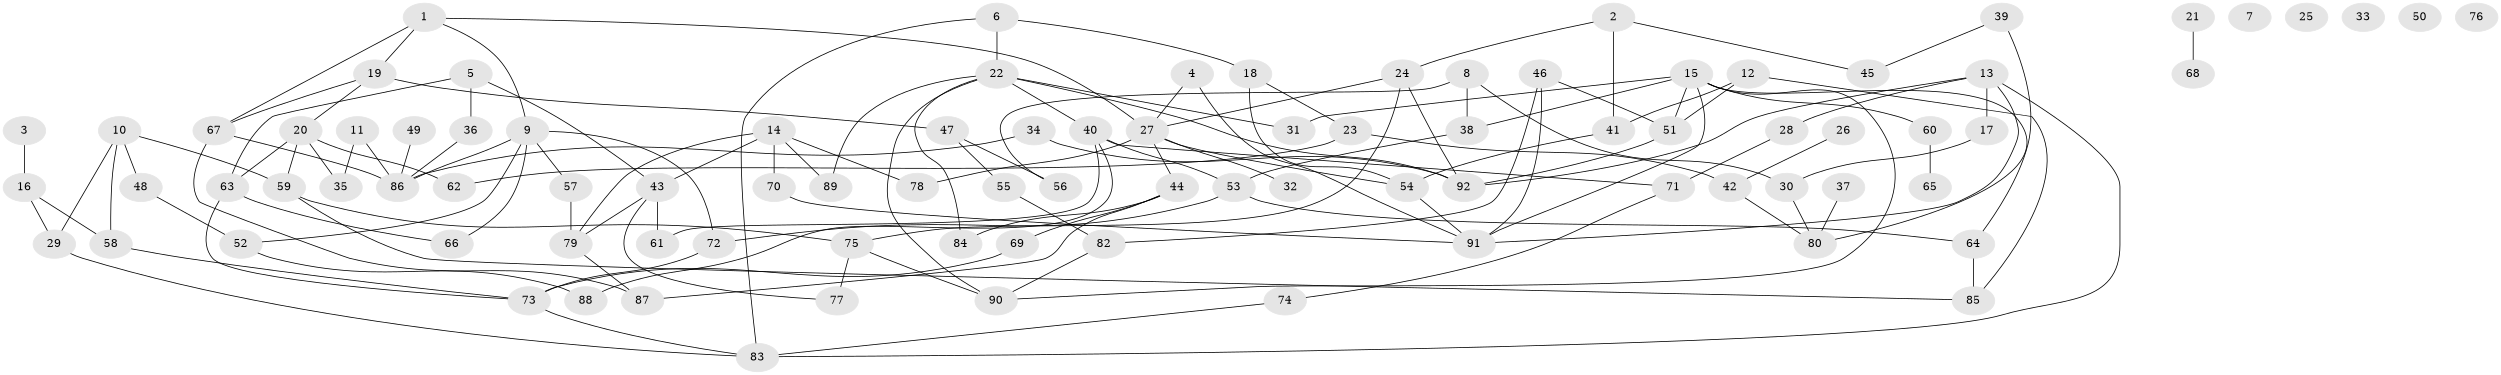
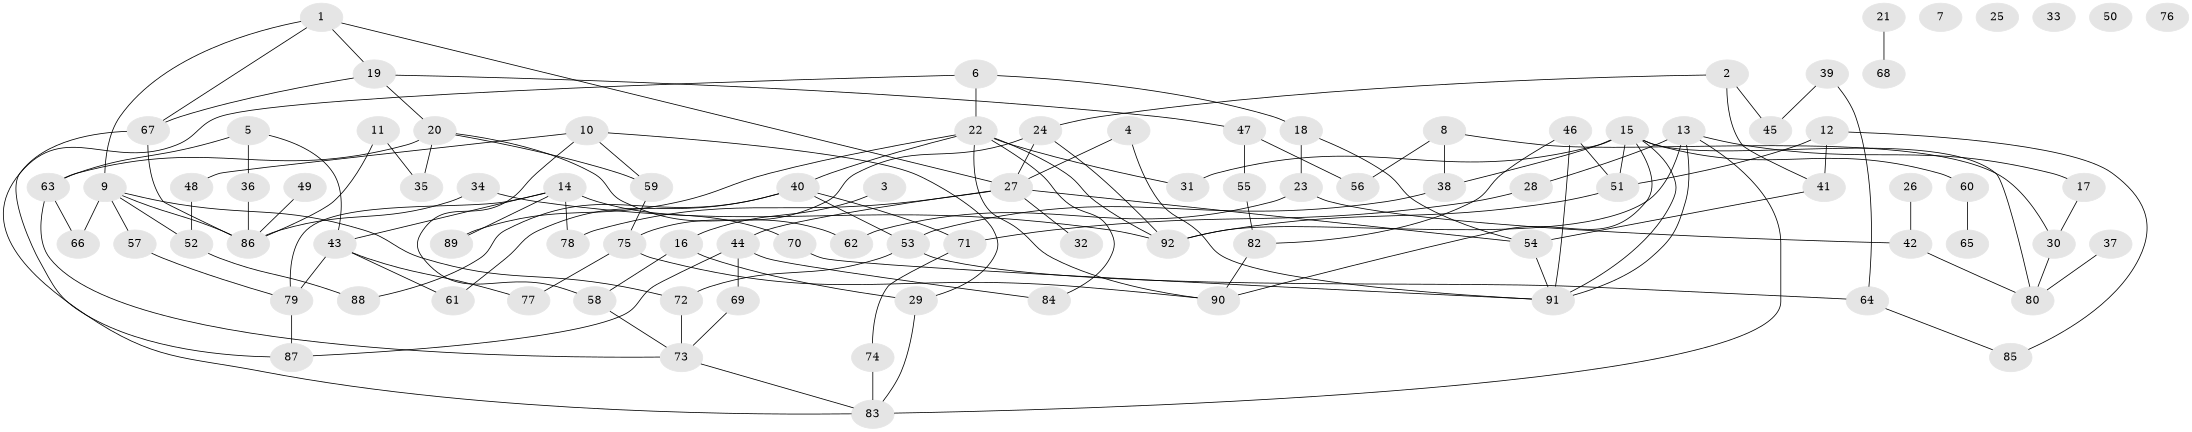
edge "59" -- "85": removed
